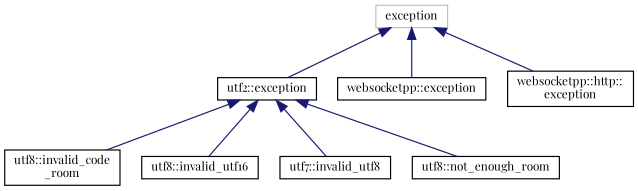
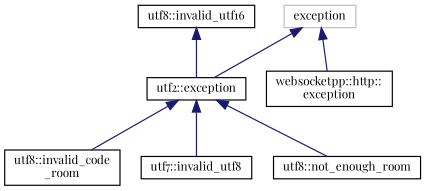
node "websocketpp::exception": removed
edge "utf8::invalid_utf16" -> "utf2::exception": reversed
